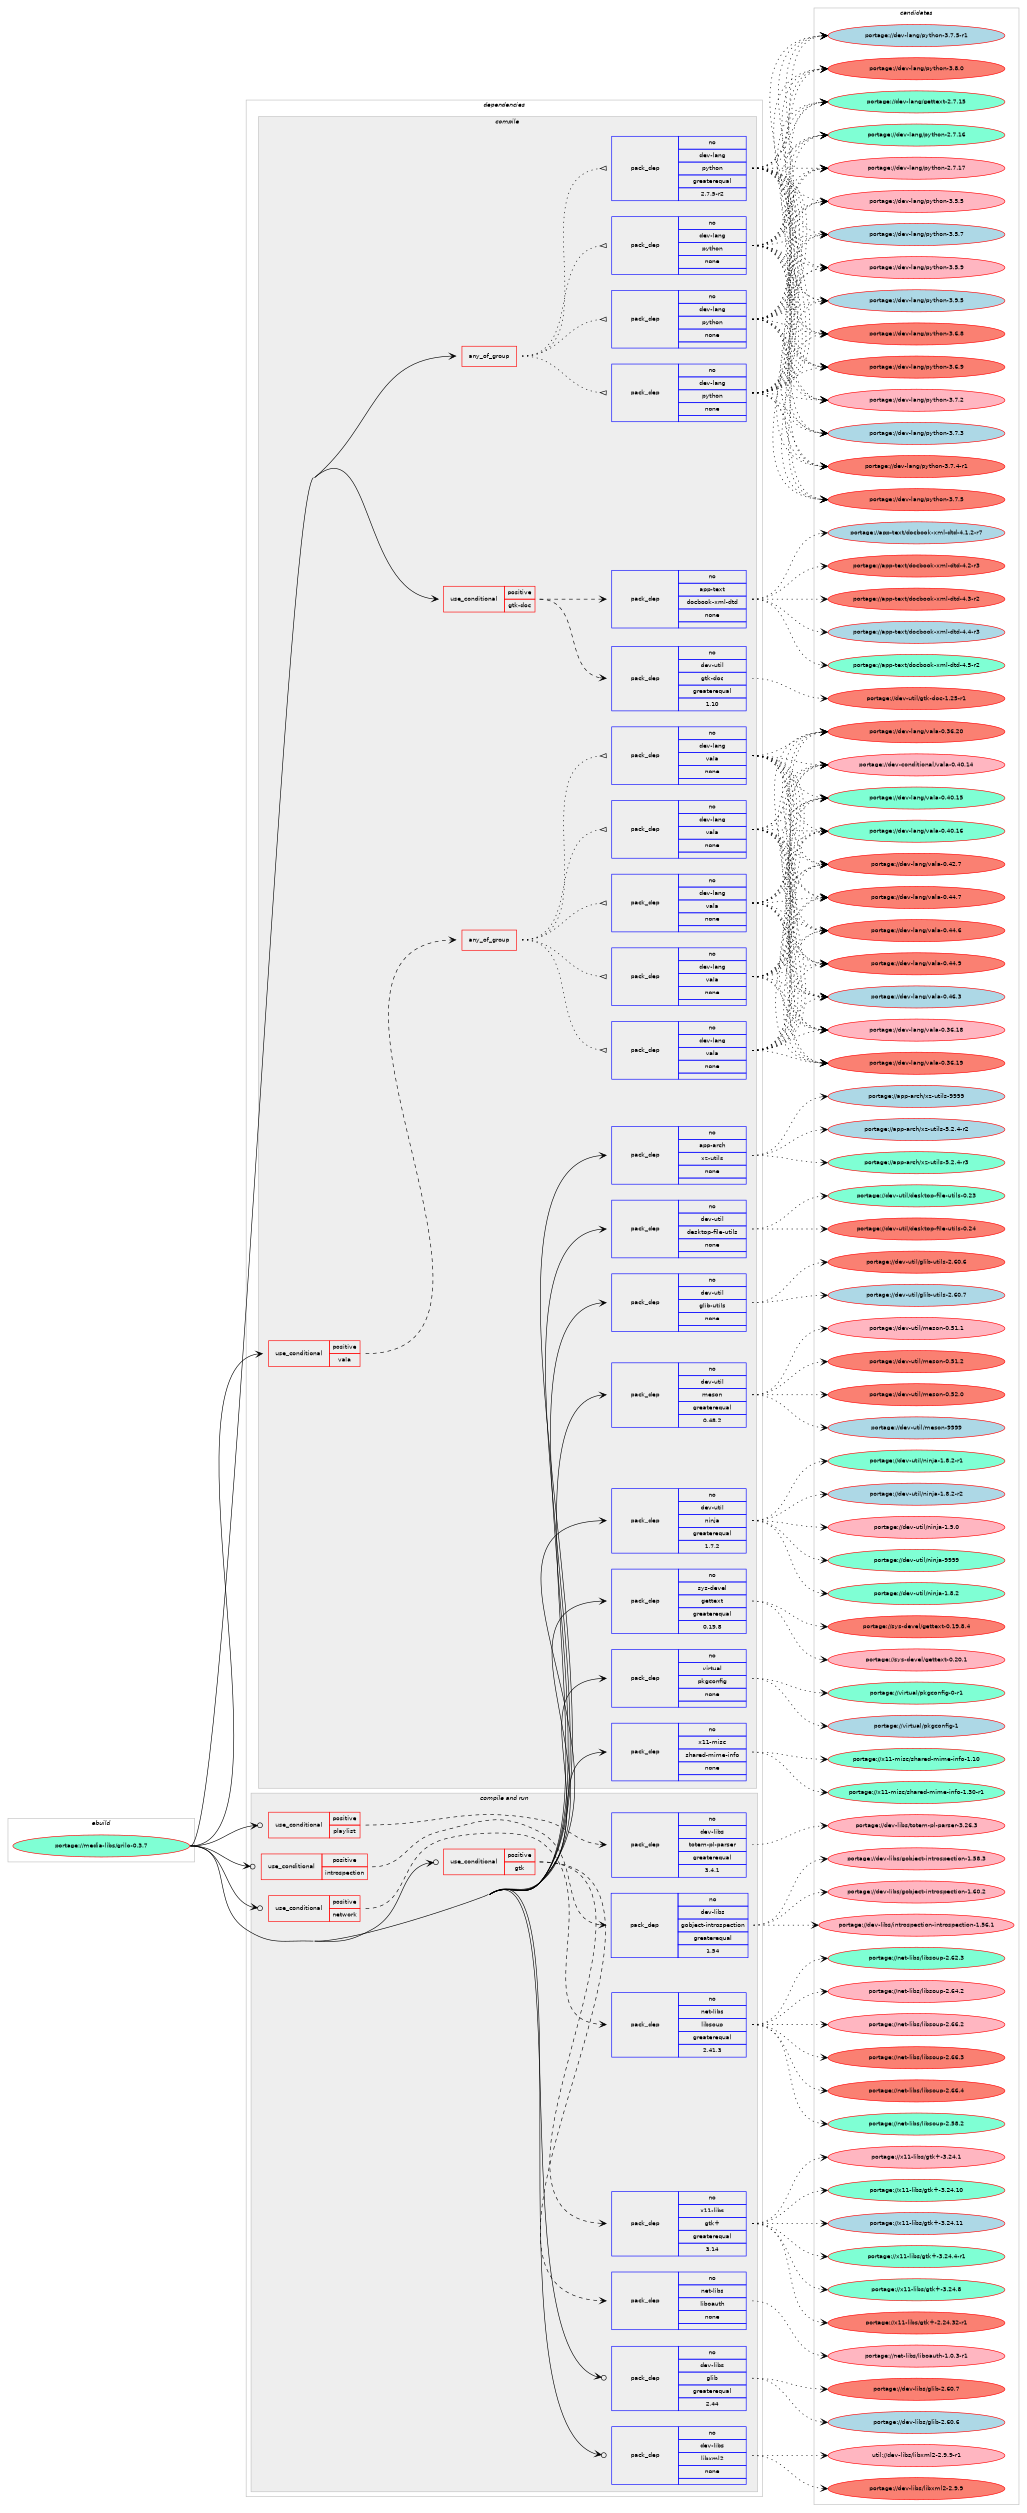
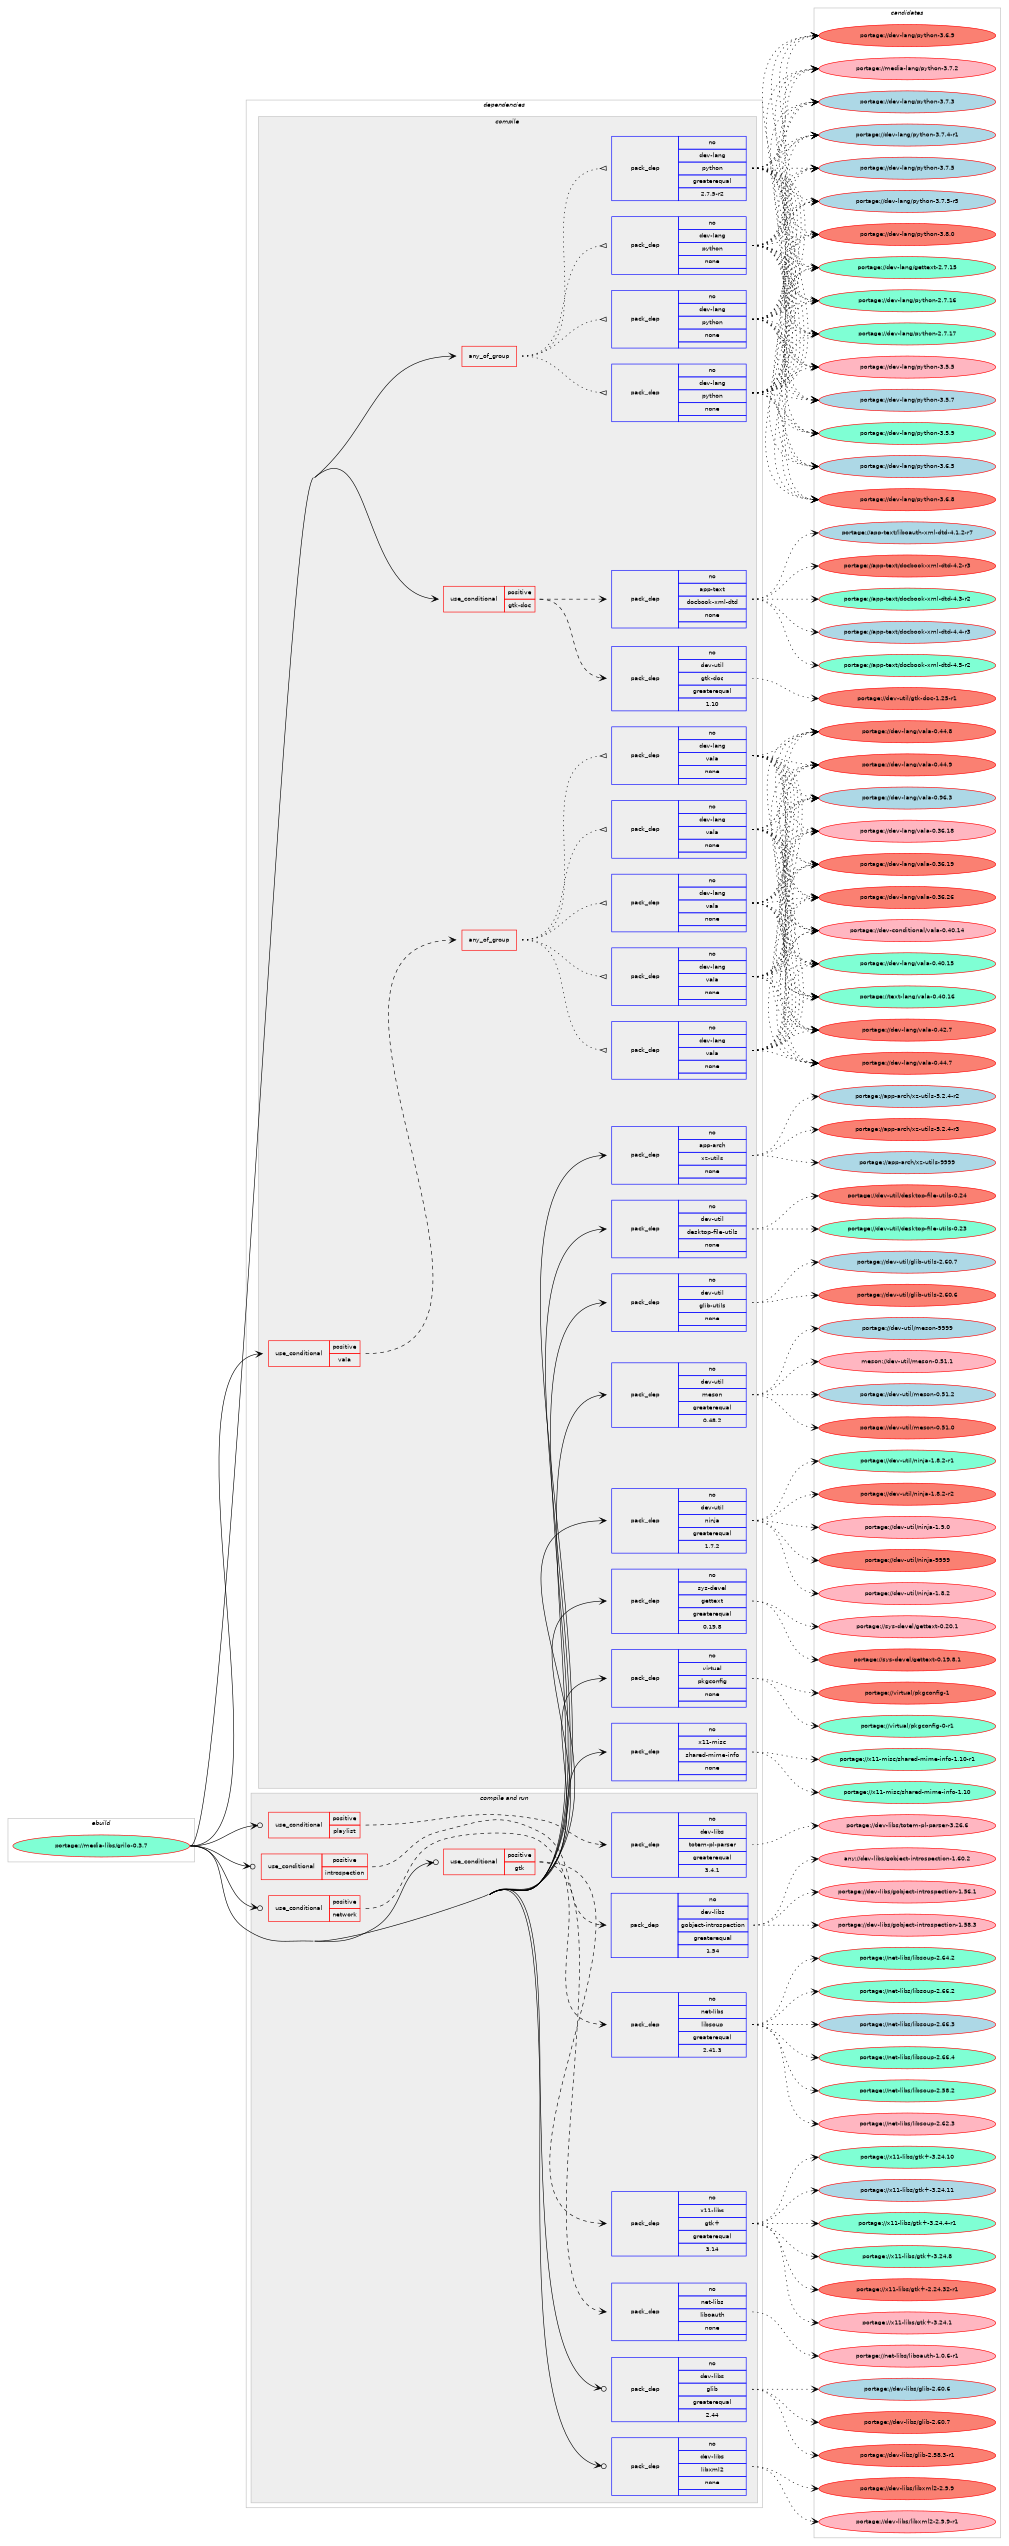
node "portage://dev-lang/python-3.7.5-r1": label "portage://dev-lang/python-3.7.5-r1" -> "portage://dev-lang/python-3.7.5-r5"
node "portage://dev-lang/python-2.7.17": fillcolor lightpink -> aquamarine
node "portage://dev-lang/python-3.5.9": fillcolor lightpink -> aquamarine
node "portage://dev-lang/python-3.9.5": label "portage://dev-lang/python-3.9.5" -> "portage://dev-lang/python-3.6.5"
node "portage://dev-lang/python-3.7.2": label "portage://dev-lang/python-3.7.2" -> "portage://media-lang/python-3.7.2"
node "portage://dev-lang/python-3.7.4-r1": fillcolor salmon -> lightblue
node "portage://dev-lang/python-3.7.5": fillcolor salmon -> lightblue
node "portage://app-text/docbook-xml-dtd-4.1.2-r7": label "portage://app-text/docbook-xml-dtd-4.1.2-r7" -> "portage://app-text/liboauth-xml-dtd-4.1.2-r7"
node "portage://app-text/docbook-xml-dtd-4.3-r2": fillcolor salmon -> aquamarine
node "portage://dev-lang/vala-0.36.20": label "portage://dev-lang/vala-0.36.20" -> "portage://dev-lang/vala-0.36.26"
node "portage://dev-lang/vala-0.40.16": label "portage://dev-lang/vala-0.40.16" -> "portage://text-lang/vala-0.40.16"
node "portage://dev-lang/vala-0.44.6": label "portage://dev-lang/vala-0.44.6" -> "portage://dev-lang/vala-0.44.8"
node "portage://dev-lang/vala-0.46.3": label "portage://dev-lang/vala-0.46.3" -> "portage://dev-lang/vala-0.96.3"
node "portage://app-arch/xz-utils-5.2.4-r3": fillcolor aquamarine -> salmon
node "portage://dev-util/meson-0.51.1": label "portage://dev-util/meson-0.51.1" -> "meson://dev-util/meson-0.51.1"
node "portage://dev-util/meson-0.51.2": fillcolor salmon -> lightblue
node "portage://dev-util/meson-0.52.0": label "portage://dev-util/meson-0.52.0" -> "portage://dev-util/meson-0.51.0"
node "portage://dev-util/ninja-1.8.2-r2": fillcolor lightblue -> salmon
node "portage://dev-util/ninja-9999": fillcolor aquamarine -> salmon
node "portage://dev-util/ninja-1.8.2": fillcolor aquamarine -> lightpink
node "portage://sys-devel/gettext-0.19.8.4": label "portage://sys-devel/gettext-0.19.8.4" -> "portage://sys-devel/gettext-0.19.8.1"
node "portage://virtual/pkgconfig-1": fillcolor lightblue -> salmon
node "portage://x11-misc/shared-mime-info-1.30-r1": label "portage://x11-misc/shared-mime-info-1.30-r1" -> "portage://x11-misc/shared-mime-info-1.10-r1"
node "portage://dev-libs/totem-pl-parser-3.26.3": label "portage://dev-libs/totem-pl-parser-3.26.3" -> "portage://dev-libs/totem-pl-parser-3.26.6"
node "portage://dev-libs/gobject-introspection-1.60.2": label "portage://dev-libs/gobject-introspection-1.60.2" -> "any://dev-libs/gobject-introspection-1.60.2"
node "portage://dev-libs/introspection-introspection-1.56.1": label "portage://dev-libs/introspection-introspection-1.56.1" -> "portage://dev-libs/gobject-introspection-1.56.1"
node "portage://net-libs/libsoup-2.62.3": fillcolor aquamarine -> lightpink
node "portage://net-libs/libsoup-2.64.2": fillcolor lightpink -> aquamarine
node "portage://net-libs/libsoup-2.66.2": fillcolor lightpink -> aquamarine
node "portage://net-libs/libsoup-2.66.3": fillcolor salmon -> lightblue
node "portage://net-libs/libsoup-2.66.4": fillcolor salmon -> aquamarine
node "portage://net-libs/liboauth-1.0.3-r1": label "portage://net-libs/liboauth-1.0.3-r1" -> "portage://net-libs/liboauth-1.0.6-r1"
node "portage://dev-libs/glib-2.58.3-r1": added
node "util://dev-libs/libxml2-2.9.9-r1": label "util://dev-libs/libxml2-2.9.9-r1" -> "portage://dev-libs/libxml2-2.9.9-r1"
